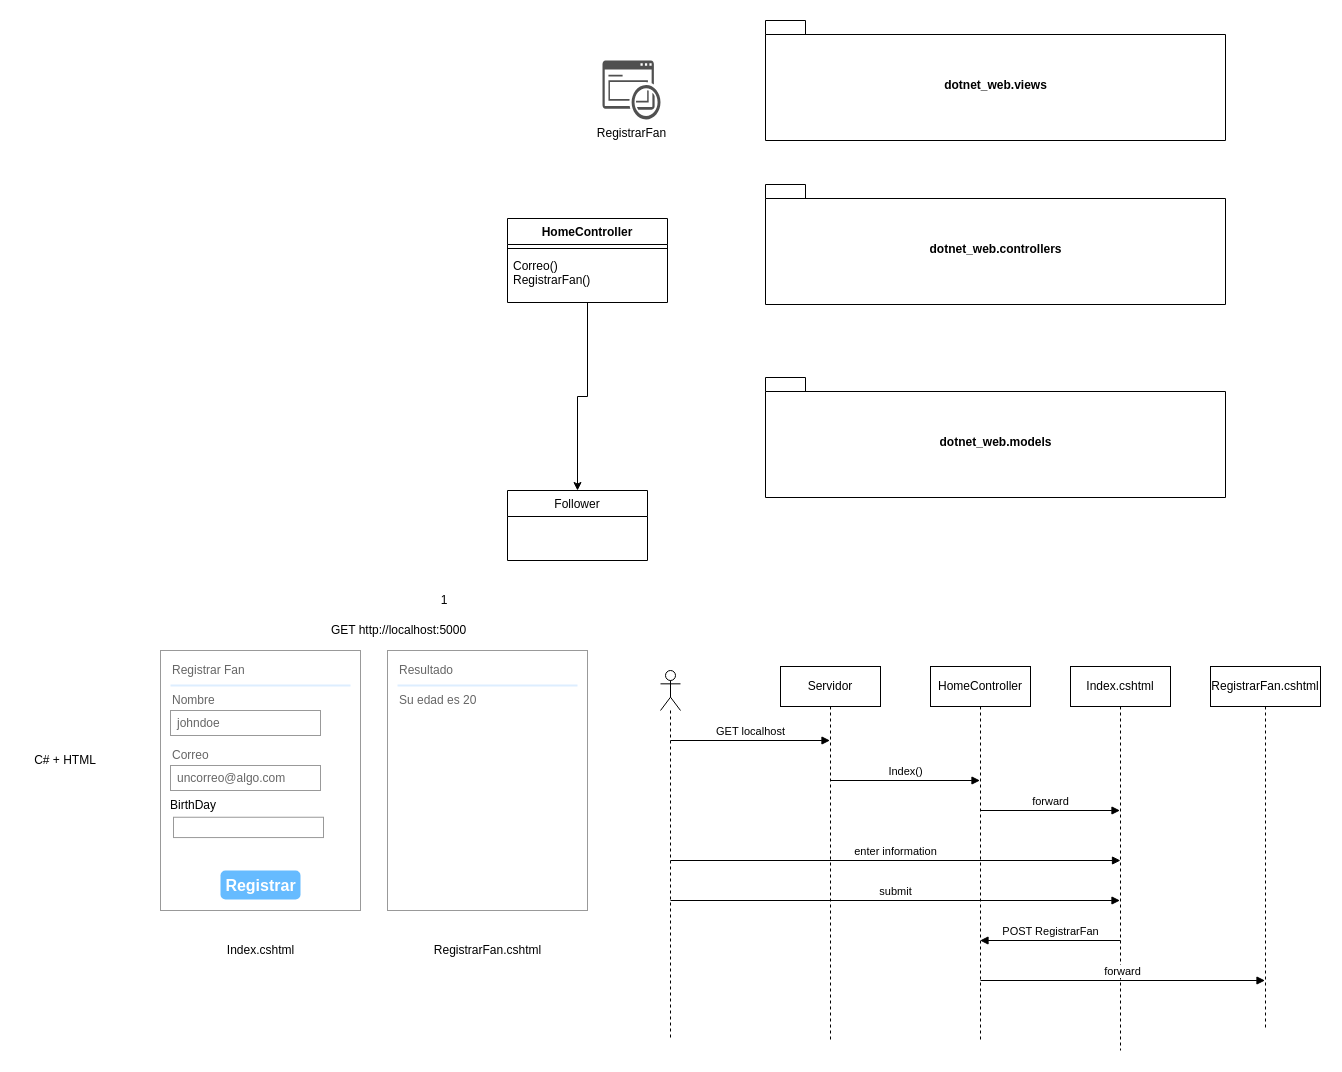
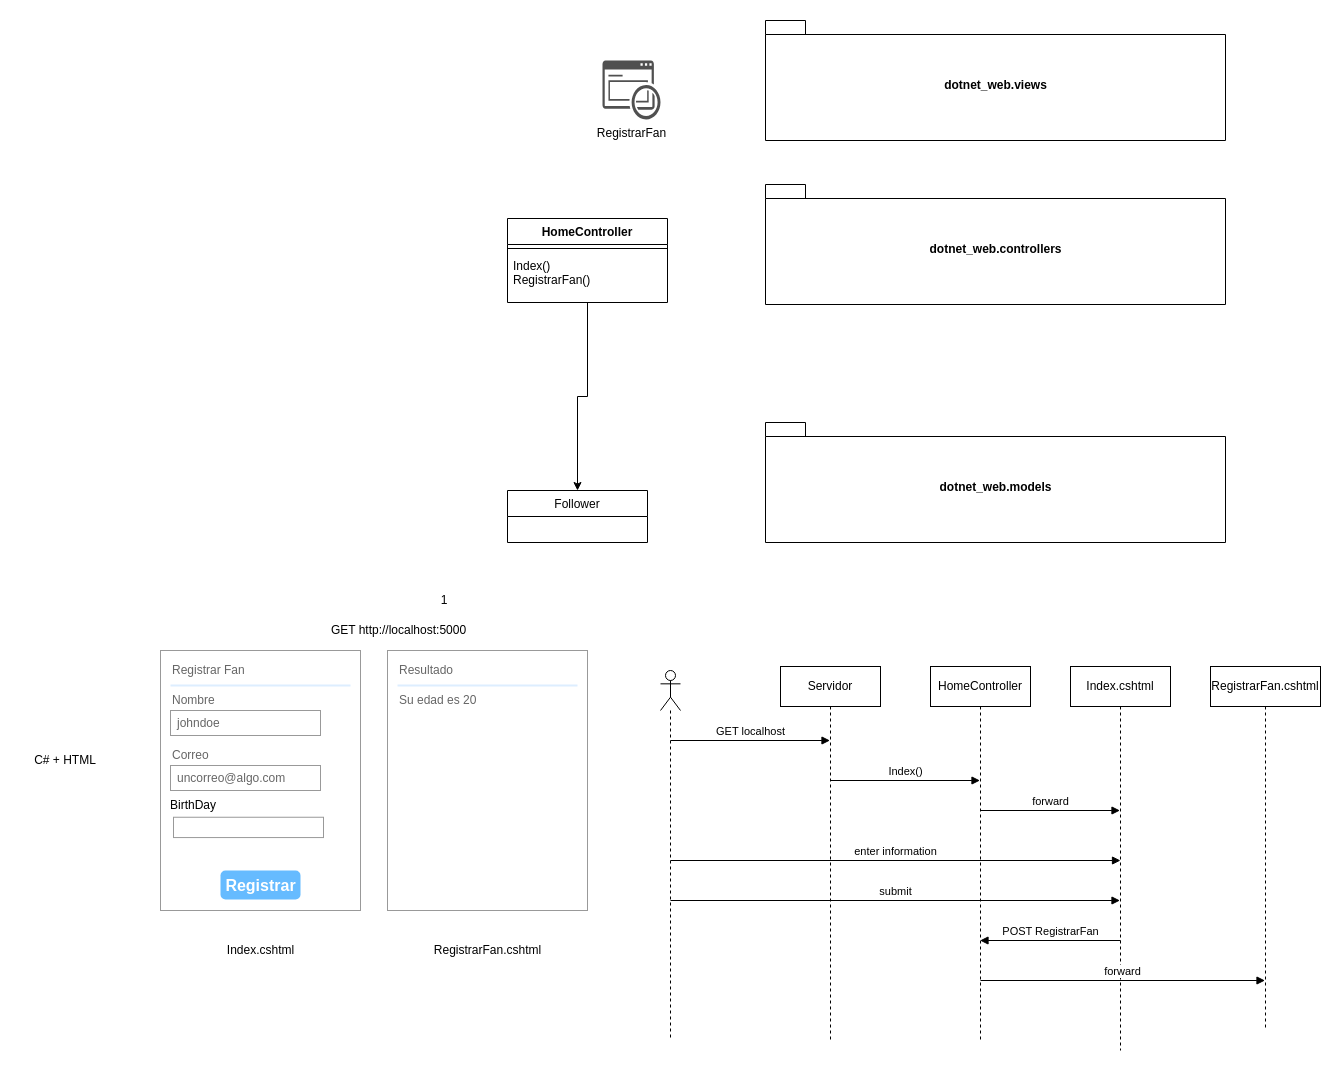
node "Correo() RegistrarFan()": label "Correo() RegistrarFan()" -> "Index() RegistrarFan()"
node "dotnet_web.models": moved (996, 438) -> (996, 483)
node "Follower": size 140x70 -> 140x52
